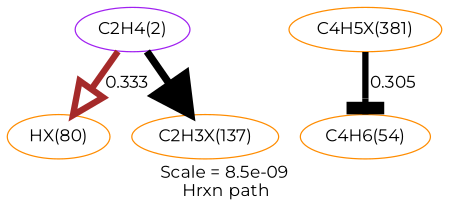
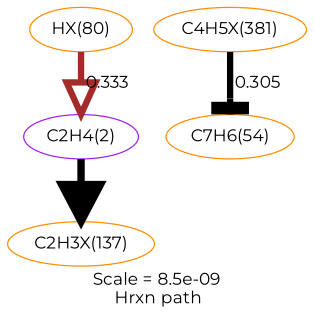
edge "C2H4(2)" -> "HX(80)": reversed
node "C4H6(54)": label "C4H6(54)" -> "C7H6(54)"
